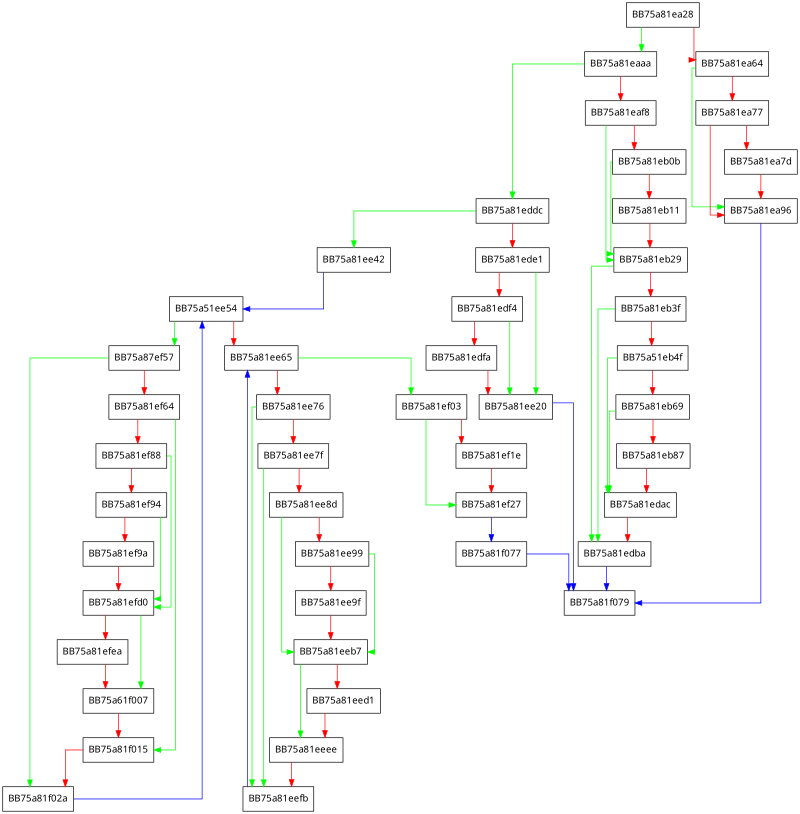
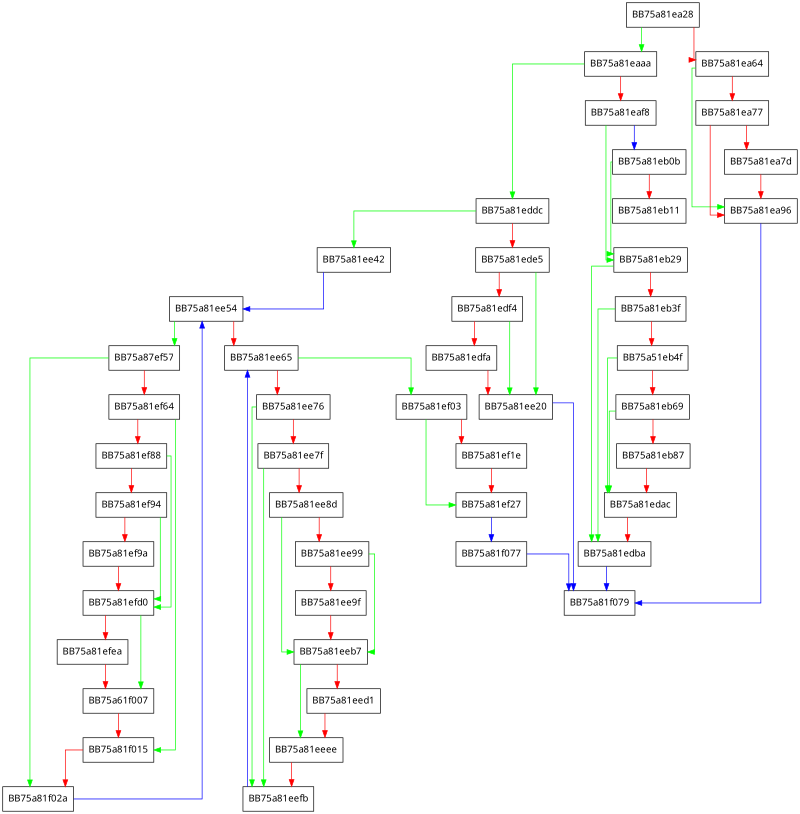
edge "BB75a81eaf8" -> "BB75a81eb0b": color red -> blue
edge "BB75a81eb11" -> "BB75a81eb29": removed
node "BB75a81ede1": label "BB75a81ede1" -> "BB75a81ede5"
node "BB75a51ee54": label "BB75a51ee54" -> "BB75a81ee54"
